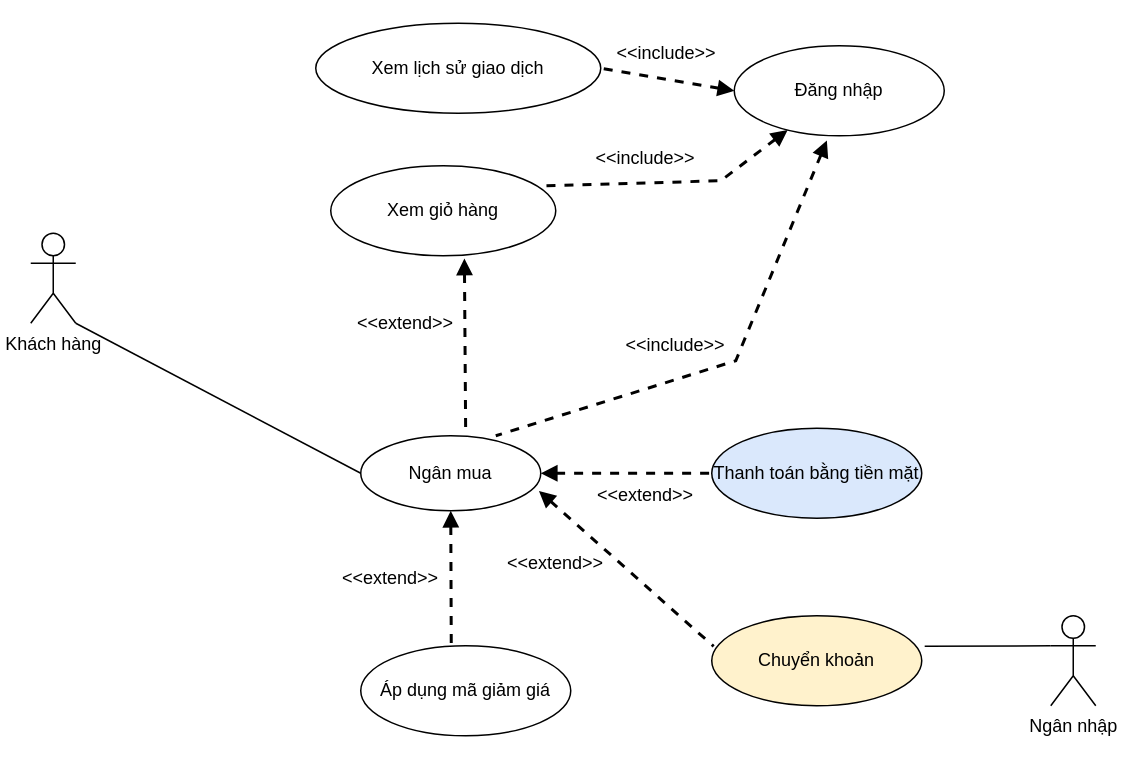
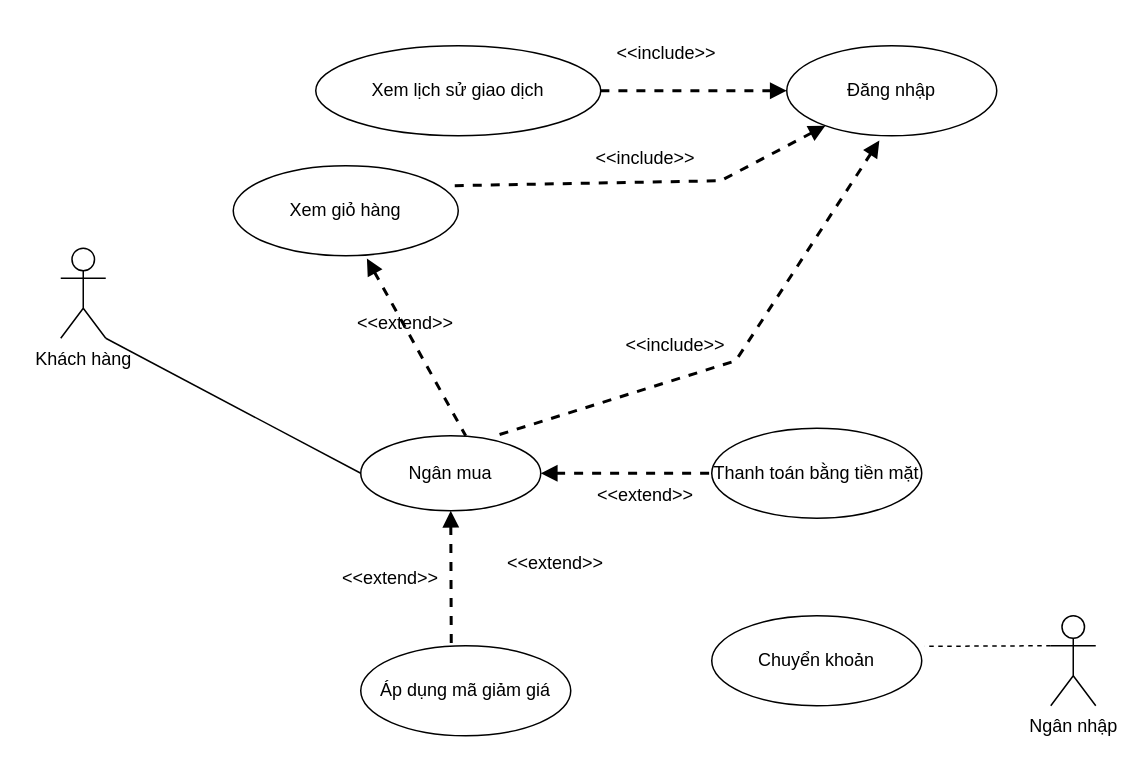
node "Xem lịch sử giao dịch": moved (458, 68) -> (458, 91)
node "Đăng nhập": moved (839, 91) -> (892, 91)
node "Xem giỏ hàng": moved (443, 211) -> (346, 211)
node "Khách hàng": moved (53, 278) -> (83, 293)
node "Thanh toán bằng tiền mặt": fillcolor #dae8fc -> #ffffff
edge "Chuyển khoản" -> "Ngân mua": removed
edge "Chuyển khoản" -- "Ngân nhập": style solid -> dashed
node "Chuyển khoản": fillcolor #fff2cc -> #ffffff
